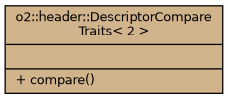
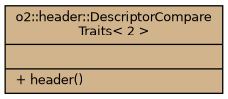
node "o2::header::DescriptorCompare": text "+ compare()" -> "+ header()"
